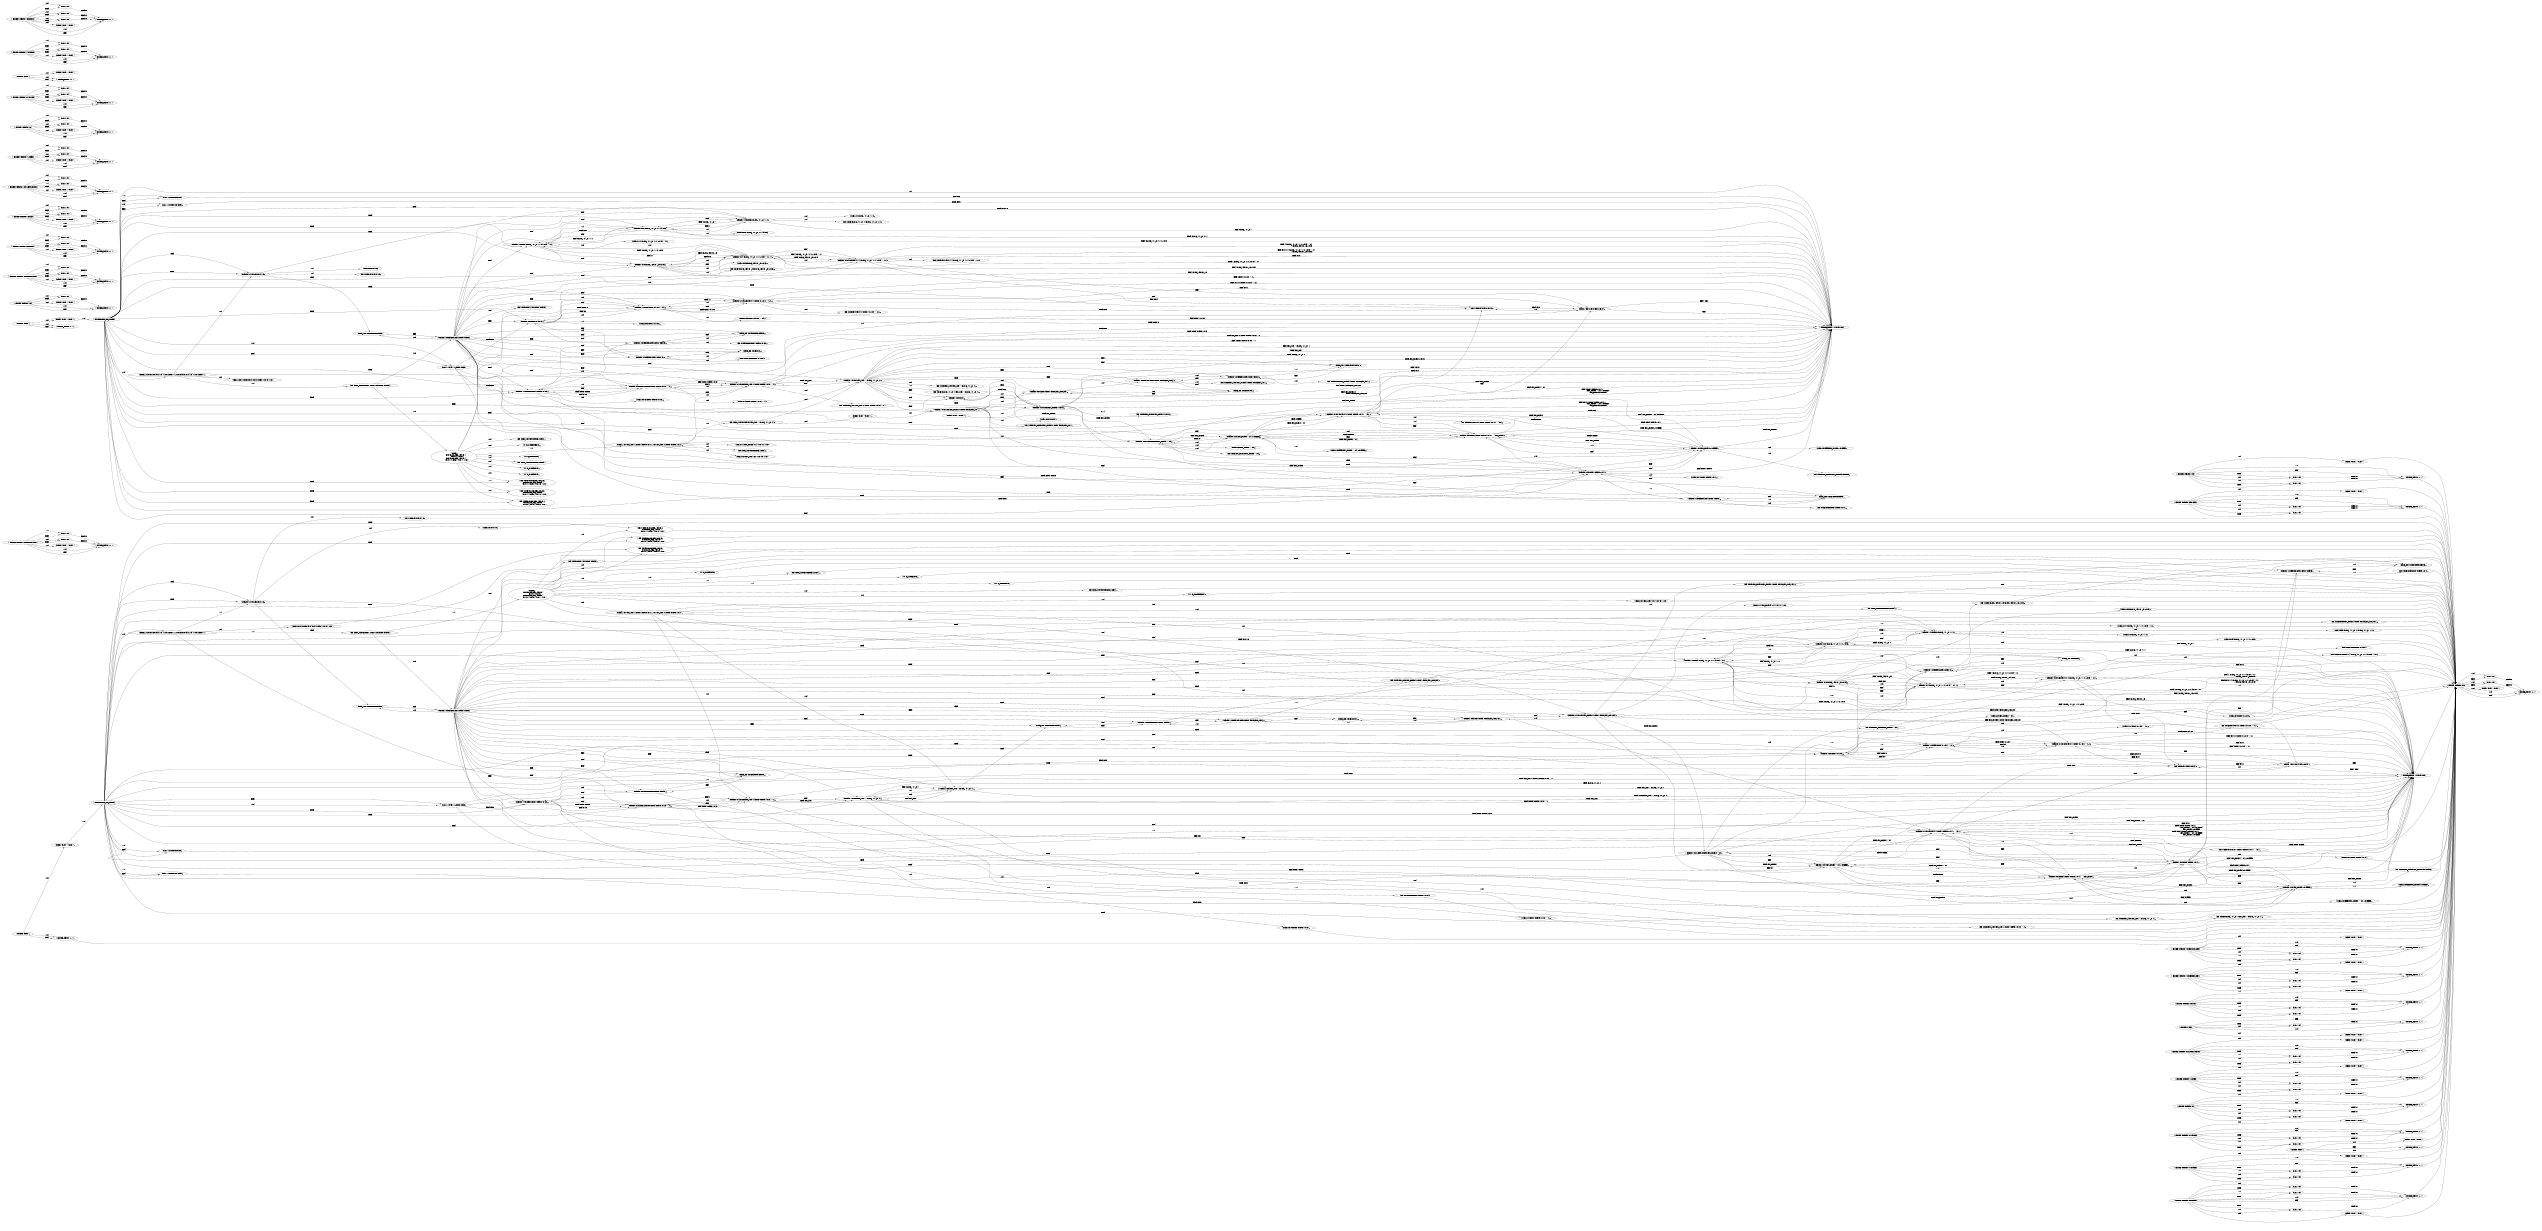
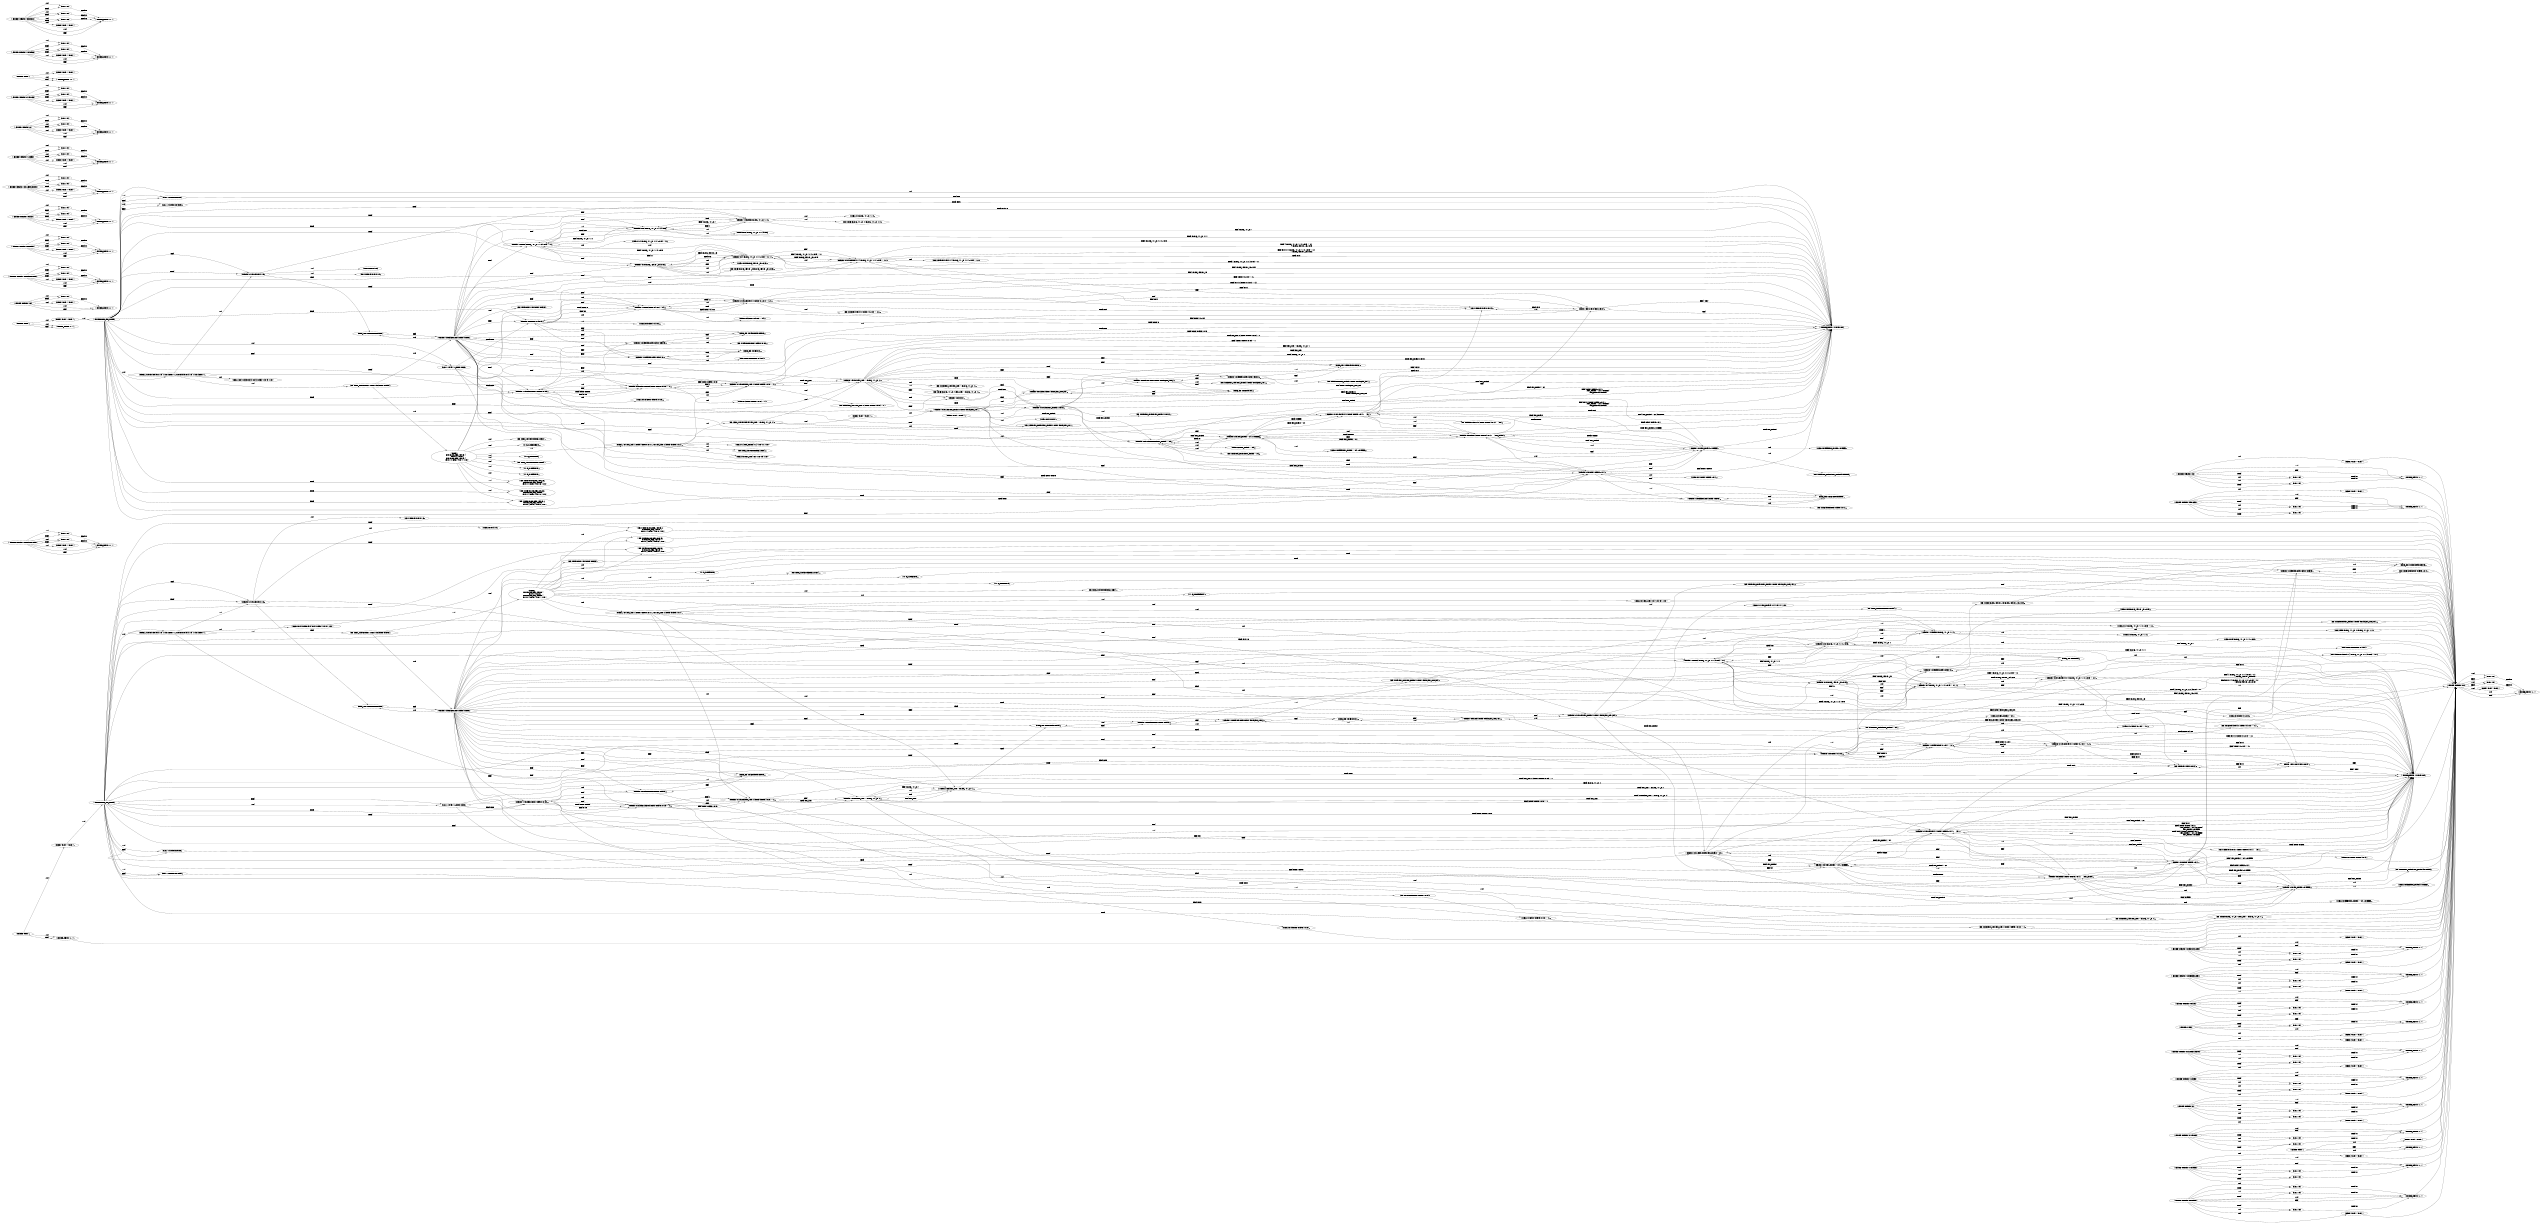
edge "(<operator>.assignment,redir_content = ~0ULL)" -> "(<operator>.not,~0ULL)": removed, label "AST:"
edge "(<operator>.not,~0ULL)" -> "(LITERAL,0ULL,~0ULL)": now "(CONTROL_STRUCTURE,IF,if (redir_index < IOAPIC_NUM_PINS))" -> "(LITERAL,0ULL,~0ULL)"
edge "(<operator>.assignment,redir_content = ~0ULL)" -> "(IDENTIFIER,redir_content,redir_content = ~0ULL)": label "PINS: " -> "AST: "
